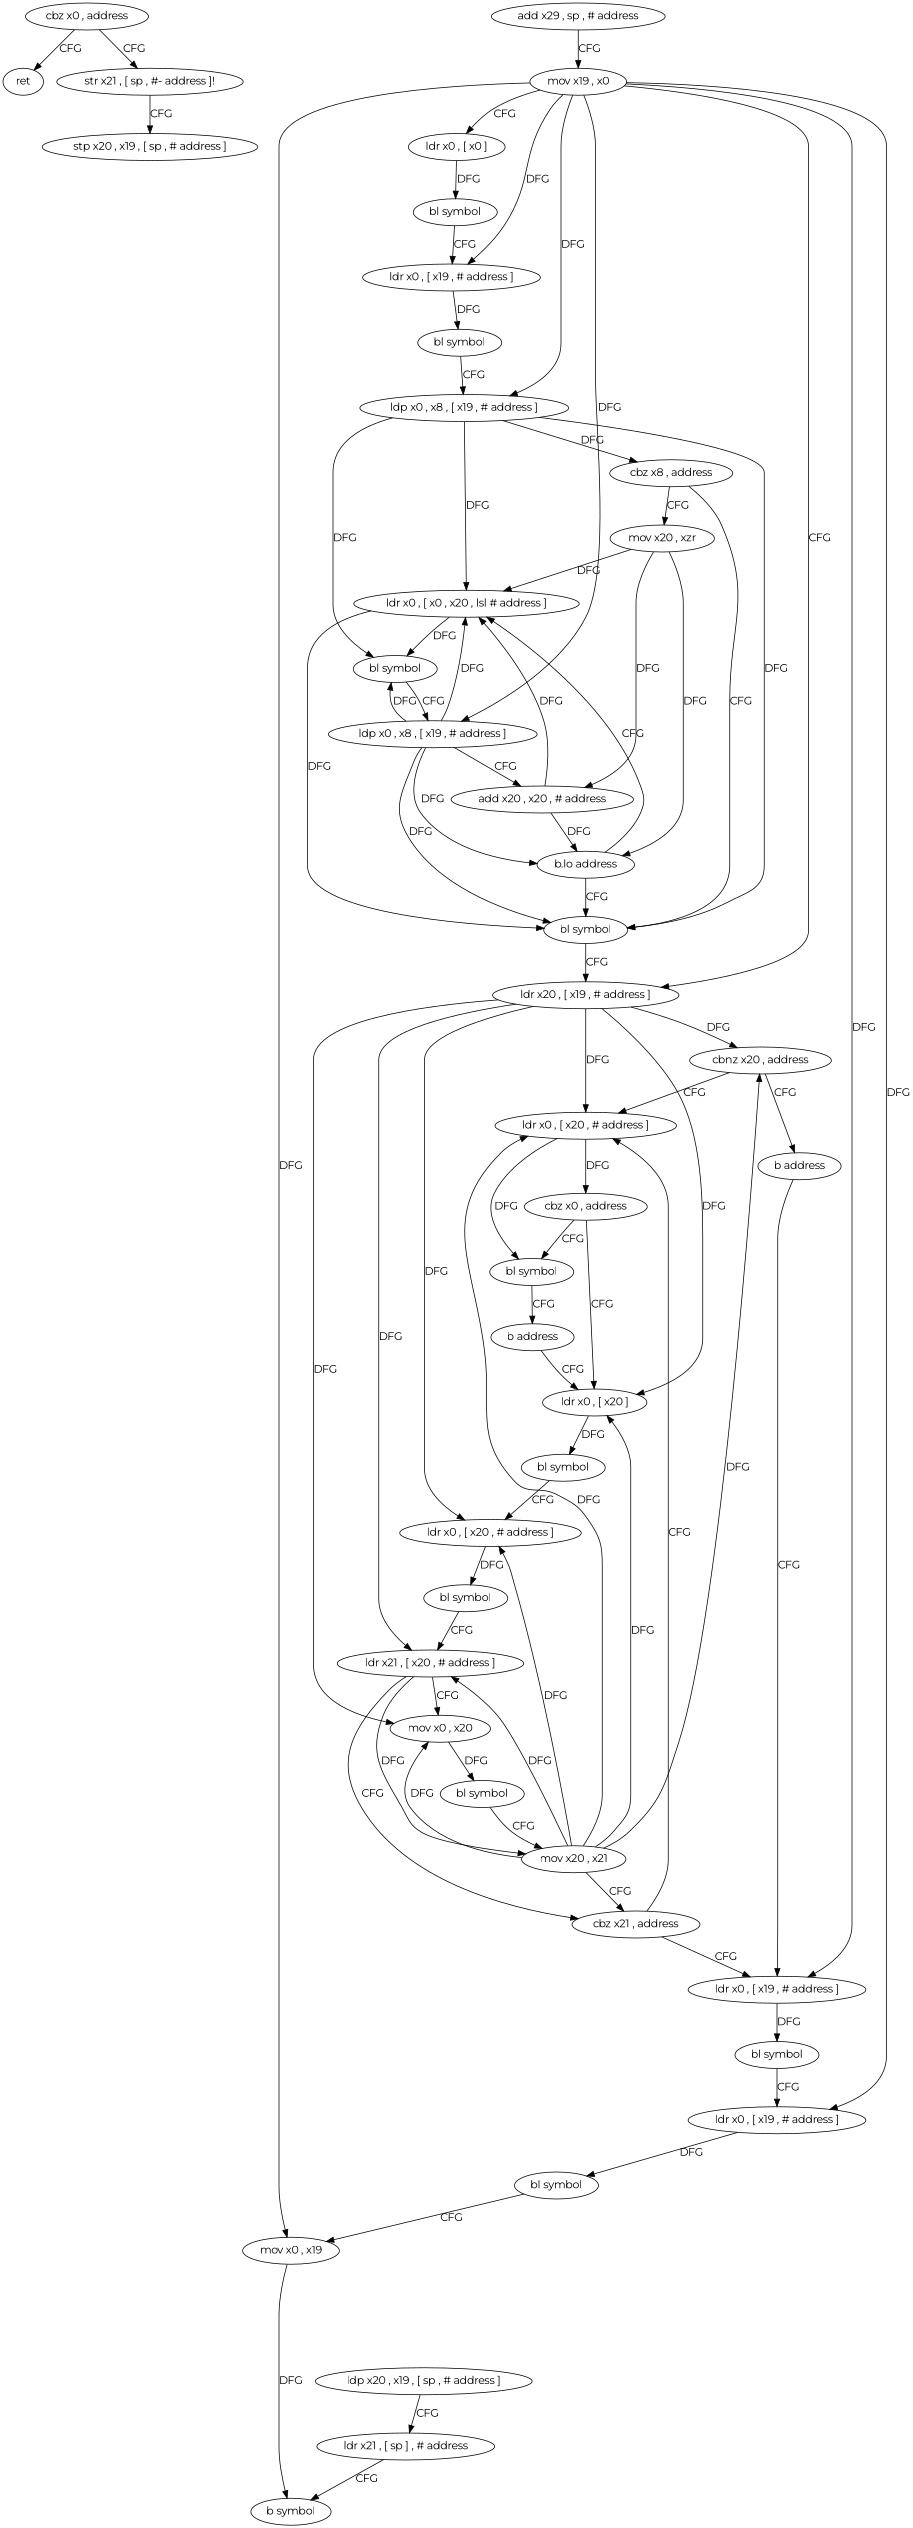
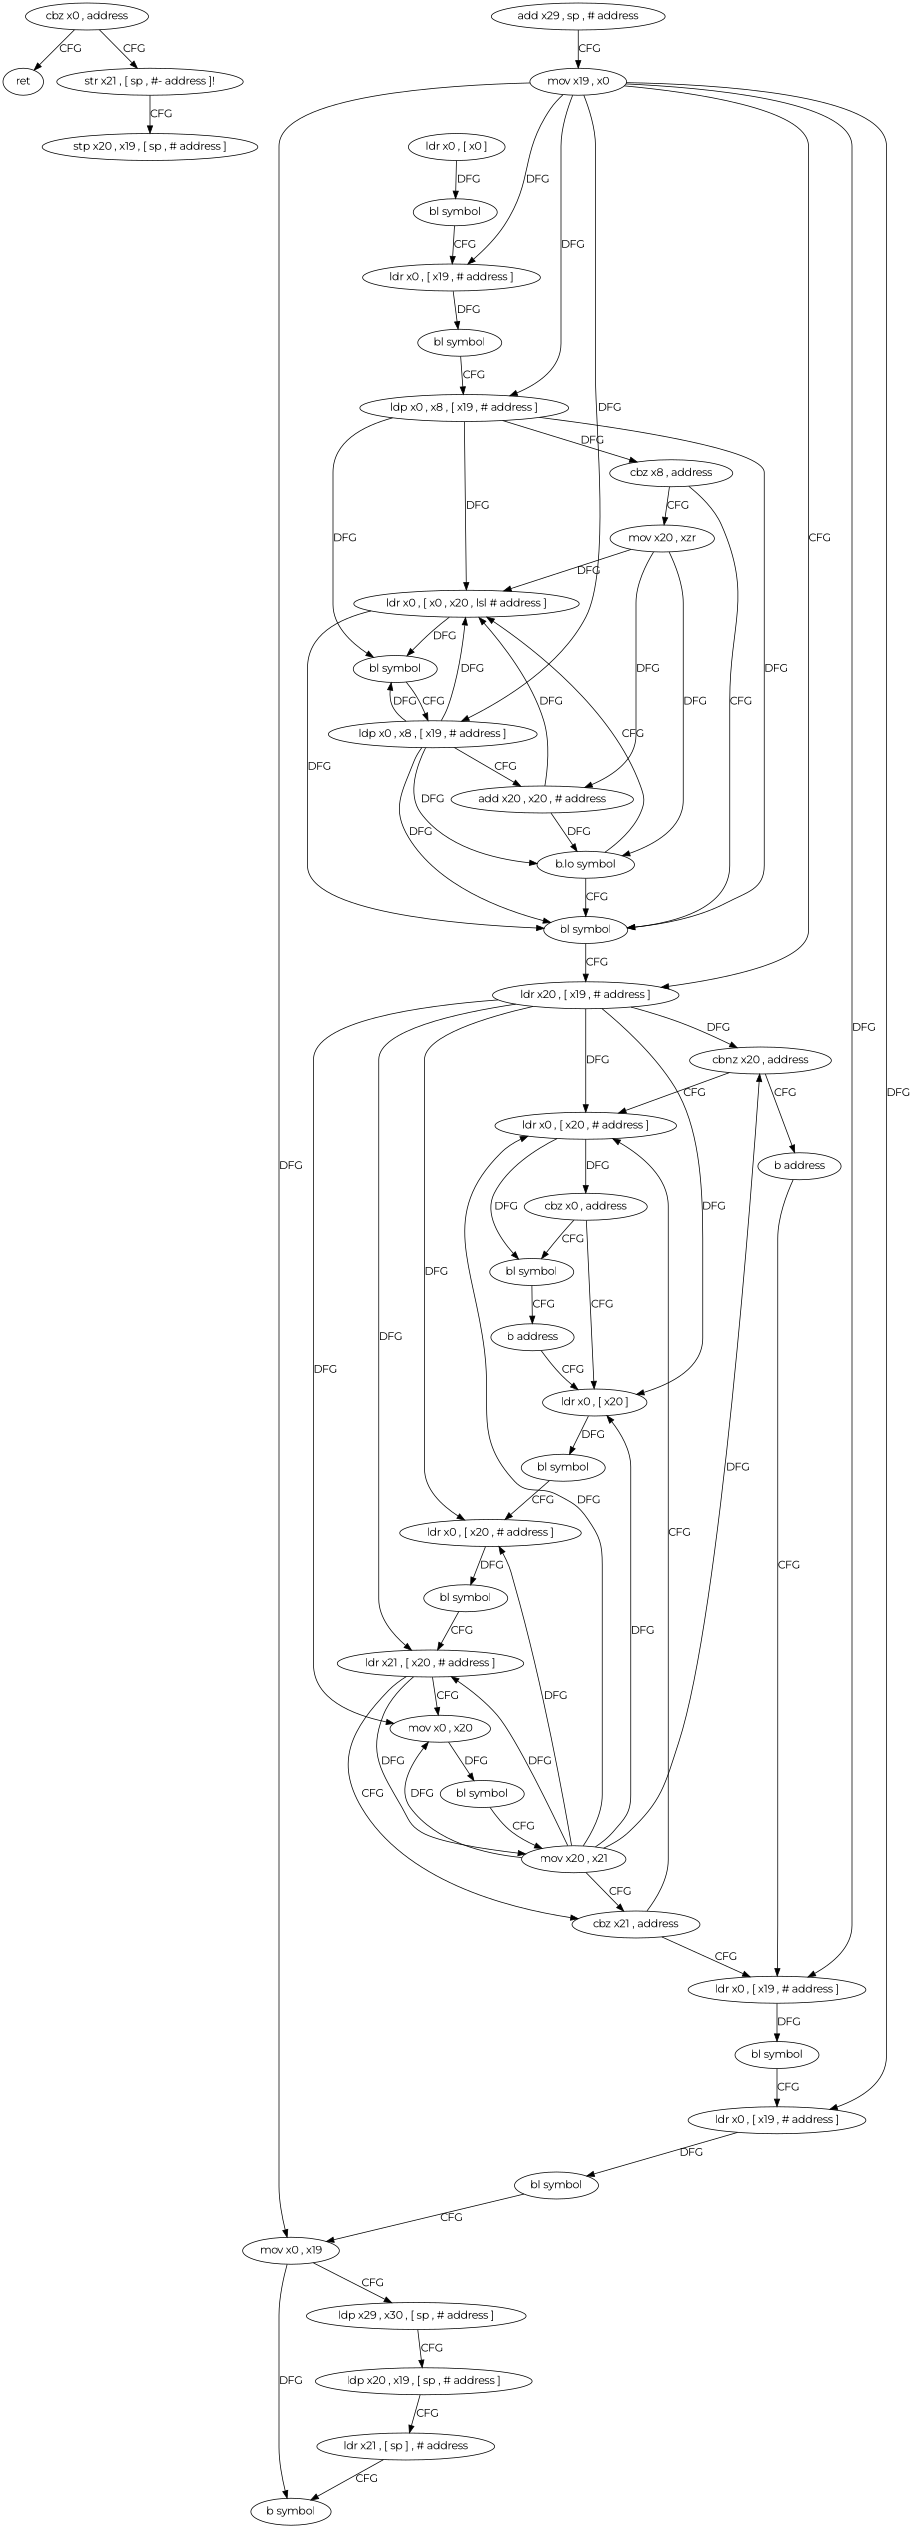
edge "mov x19 , x0" -> "ldr x0 , [ x0 ]": removed, label "CFG"
node "b.lo address": label "b.lo address" -> "b.lo symbol"
node "ldp x29 , x30 , [ sp , # address ]": added
